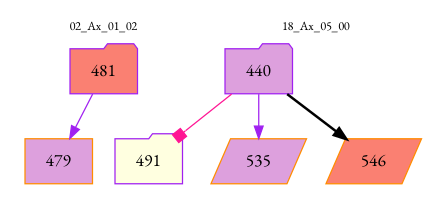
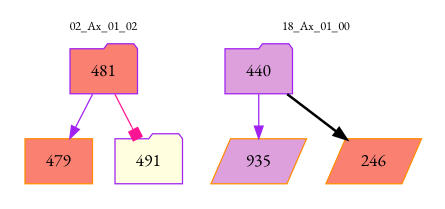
cluster "18_Ax_05_00": label "18_Ax_05_00" -> "18_Ax_01_00"
edge "440" -> "491": now "481" -> "491"
node "479": fillcolor plum -> salmon
node "535": label "535" -> "935"
node "546": label "546" -> "246"
